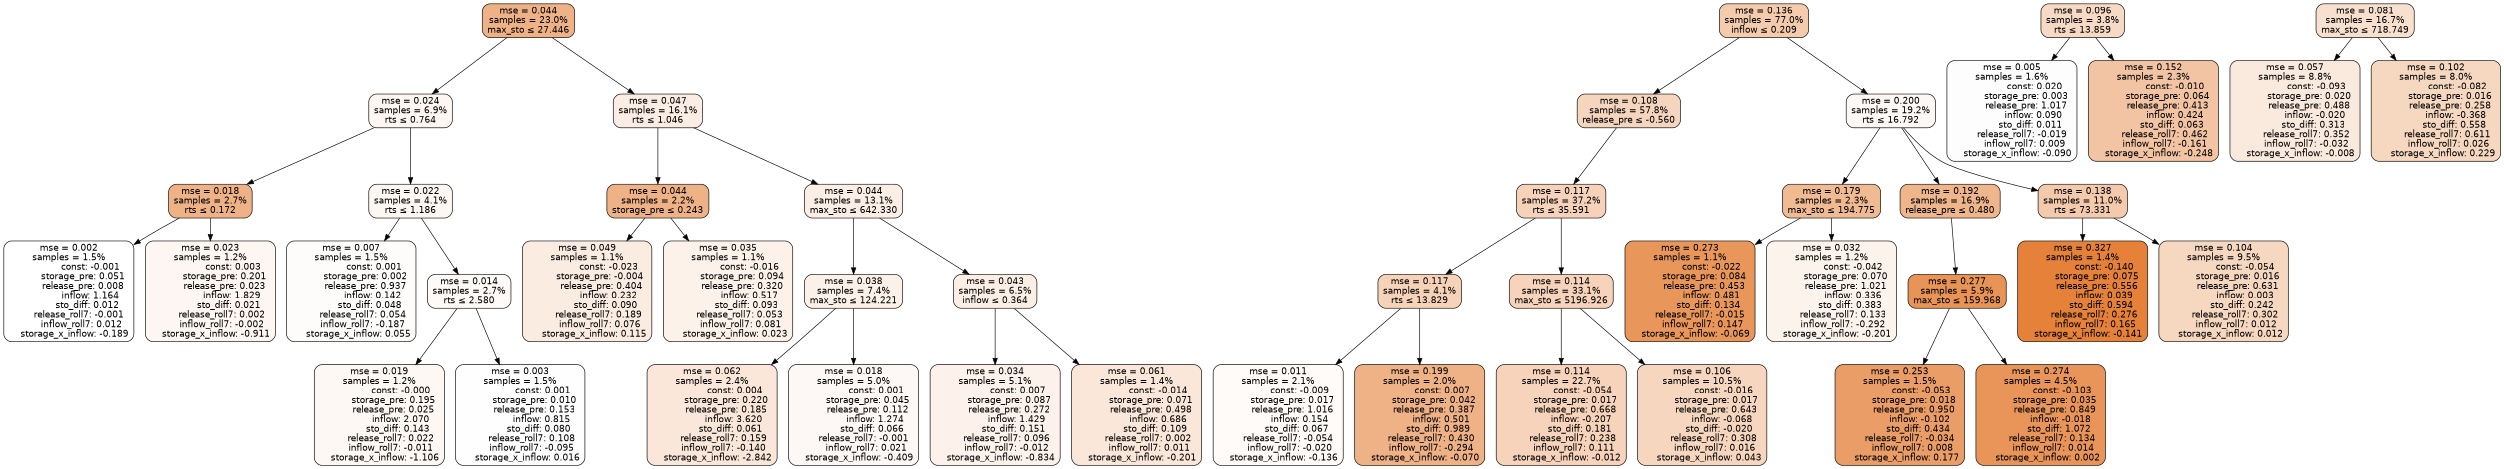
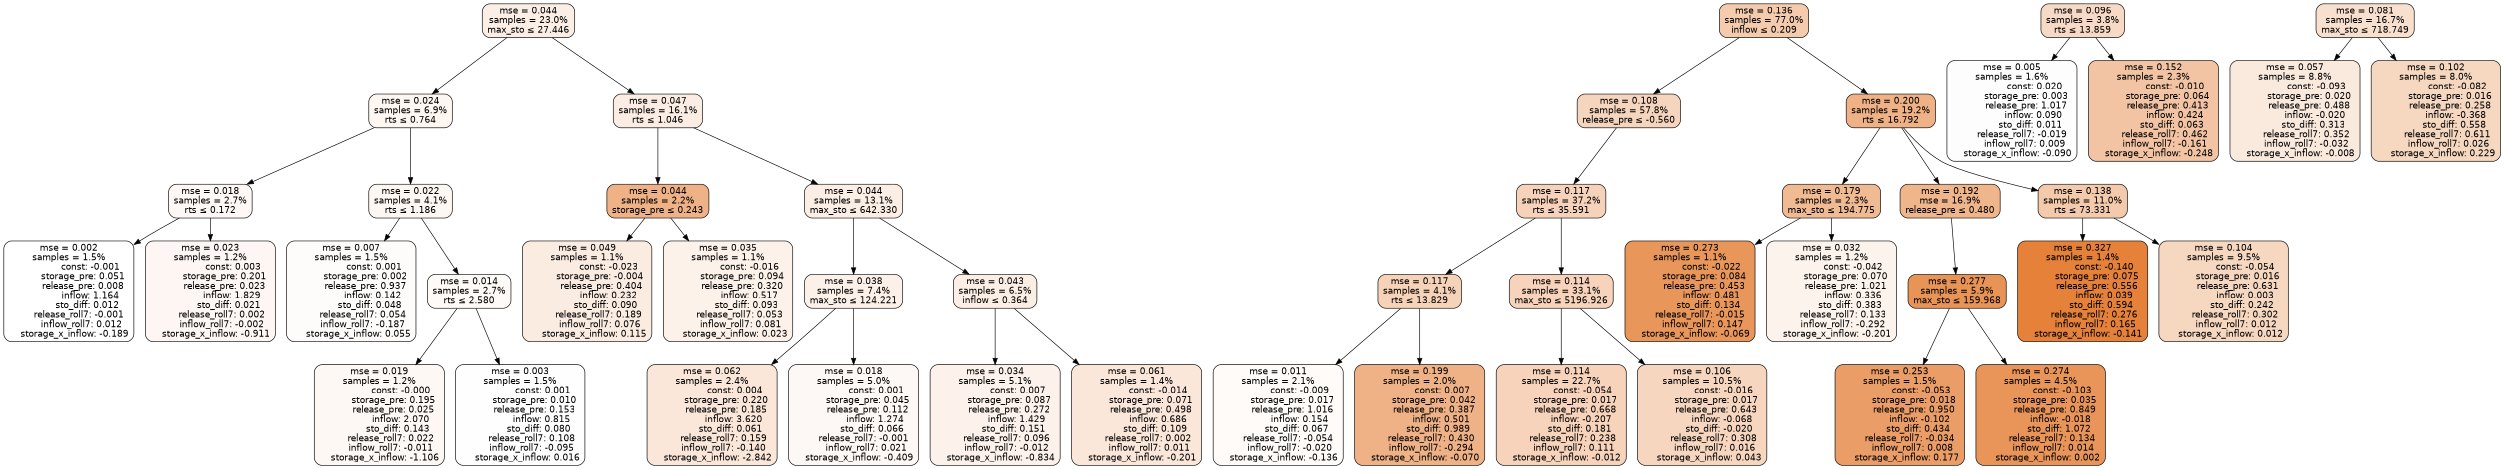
node "mse = 0.044 samples = 23.0% max_sto ≤ 27.446": fillcolor #efb286 -> #fbeee5
node "mse = 0.200 samples = 19.2% rts ≤ 16.792": fillcolor #fdf8f5 -> #efb286
node "mse = 0.018 samples = 2.7% rts ≤ 0.172": fillcolor #efb286 -> #fdf8f5
node "mse = 0.192 samples = 16.9% release_pre ≤ 0.480": label "mse = 0.192 samples = 16.9% release_pre ≤ 0.480" -> "mse = 0.192 mse = 16.9% release_pre ≤ 0.480"
